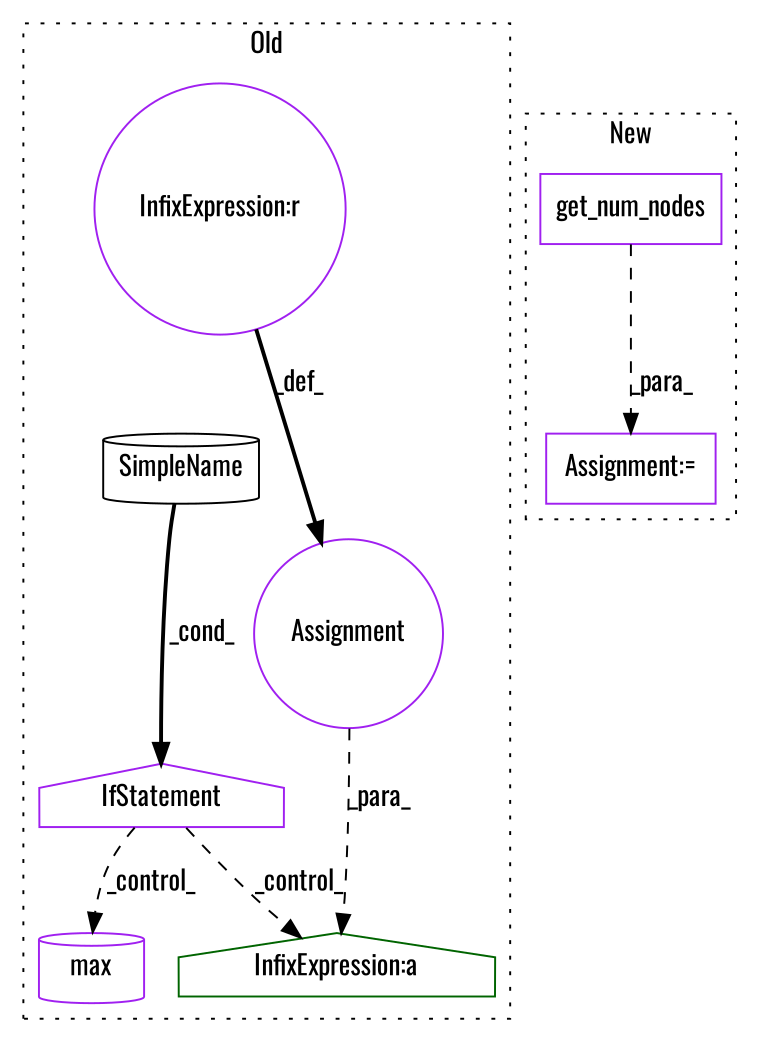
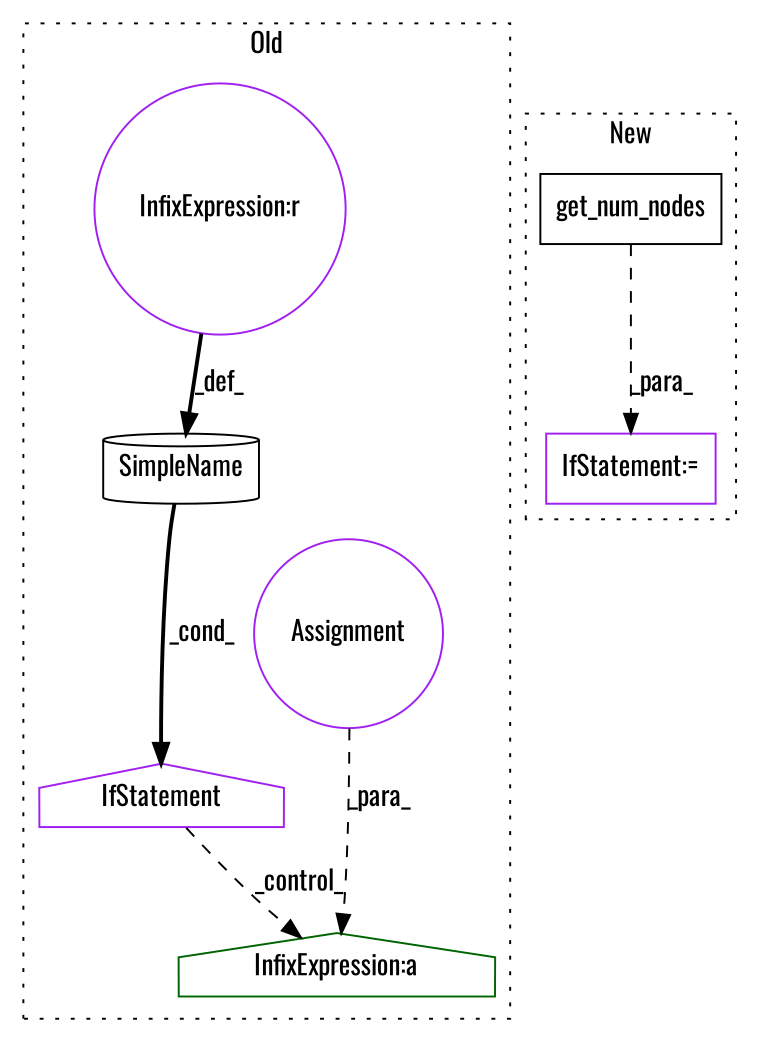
node "get_num_nodes": color purple -> black
edge "InfixExpression:r" -> "Assignment": now "InfixExpression:r" -> "SimpleName"
node "Assignment:=": label "Assignment:=" -> "IfStatement:="
node "max": removed
